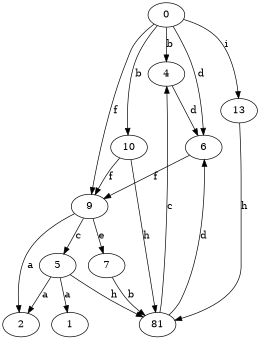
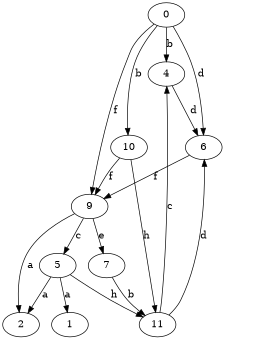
node "13": removed
node "81": label "81" -> "11"
